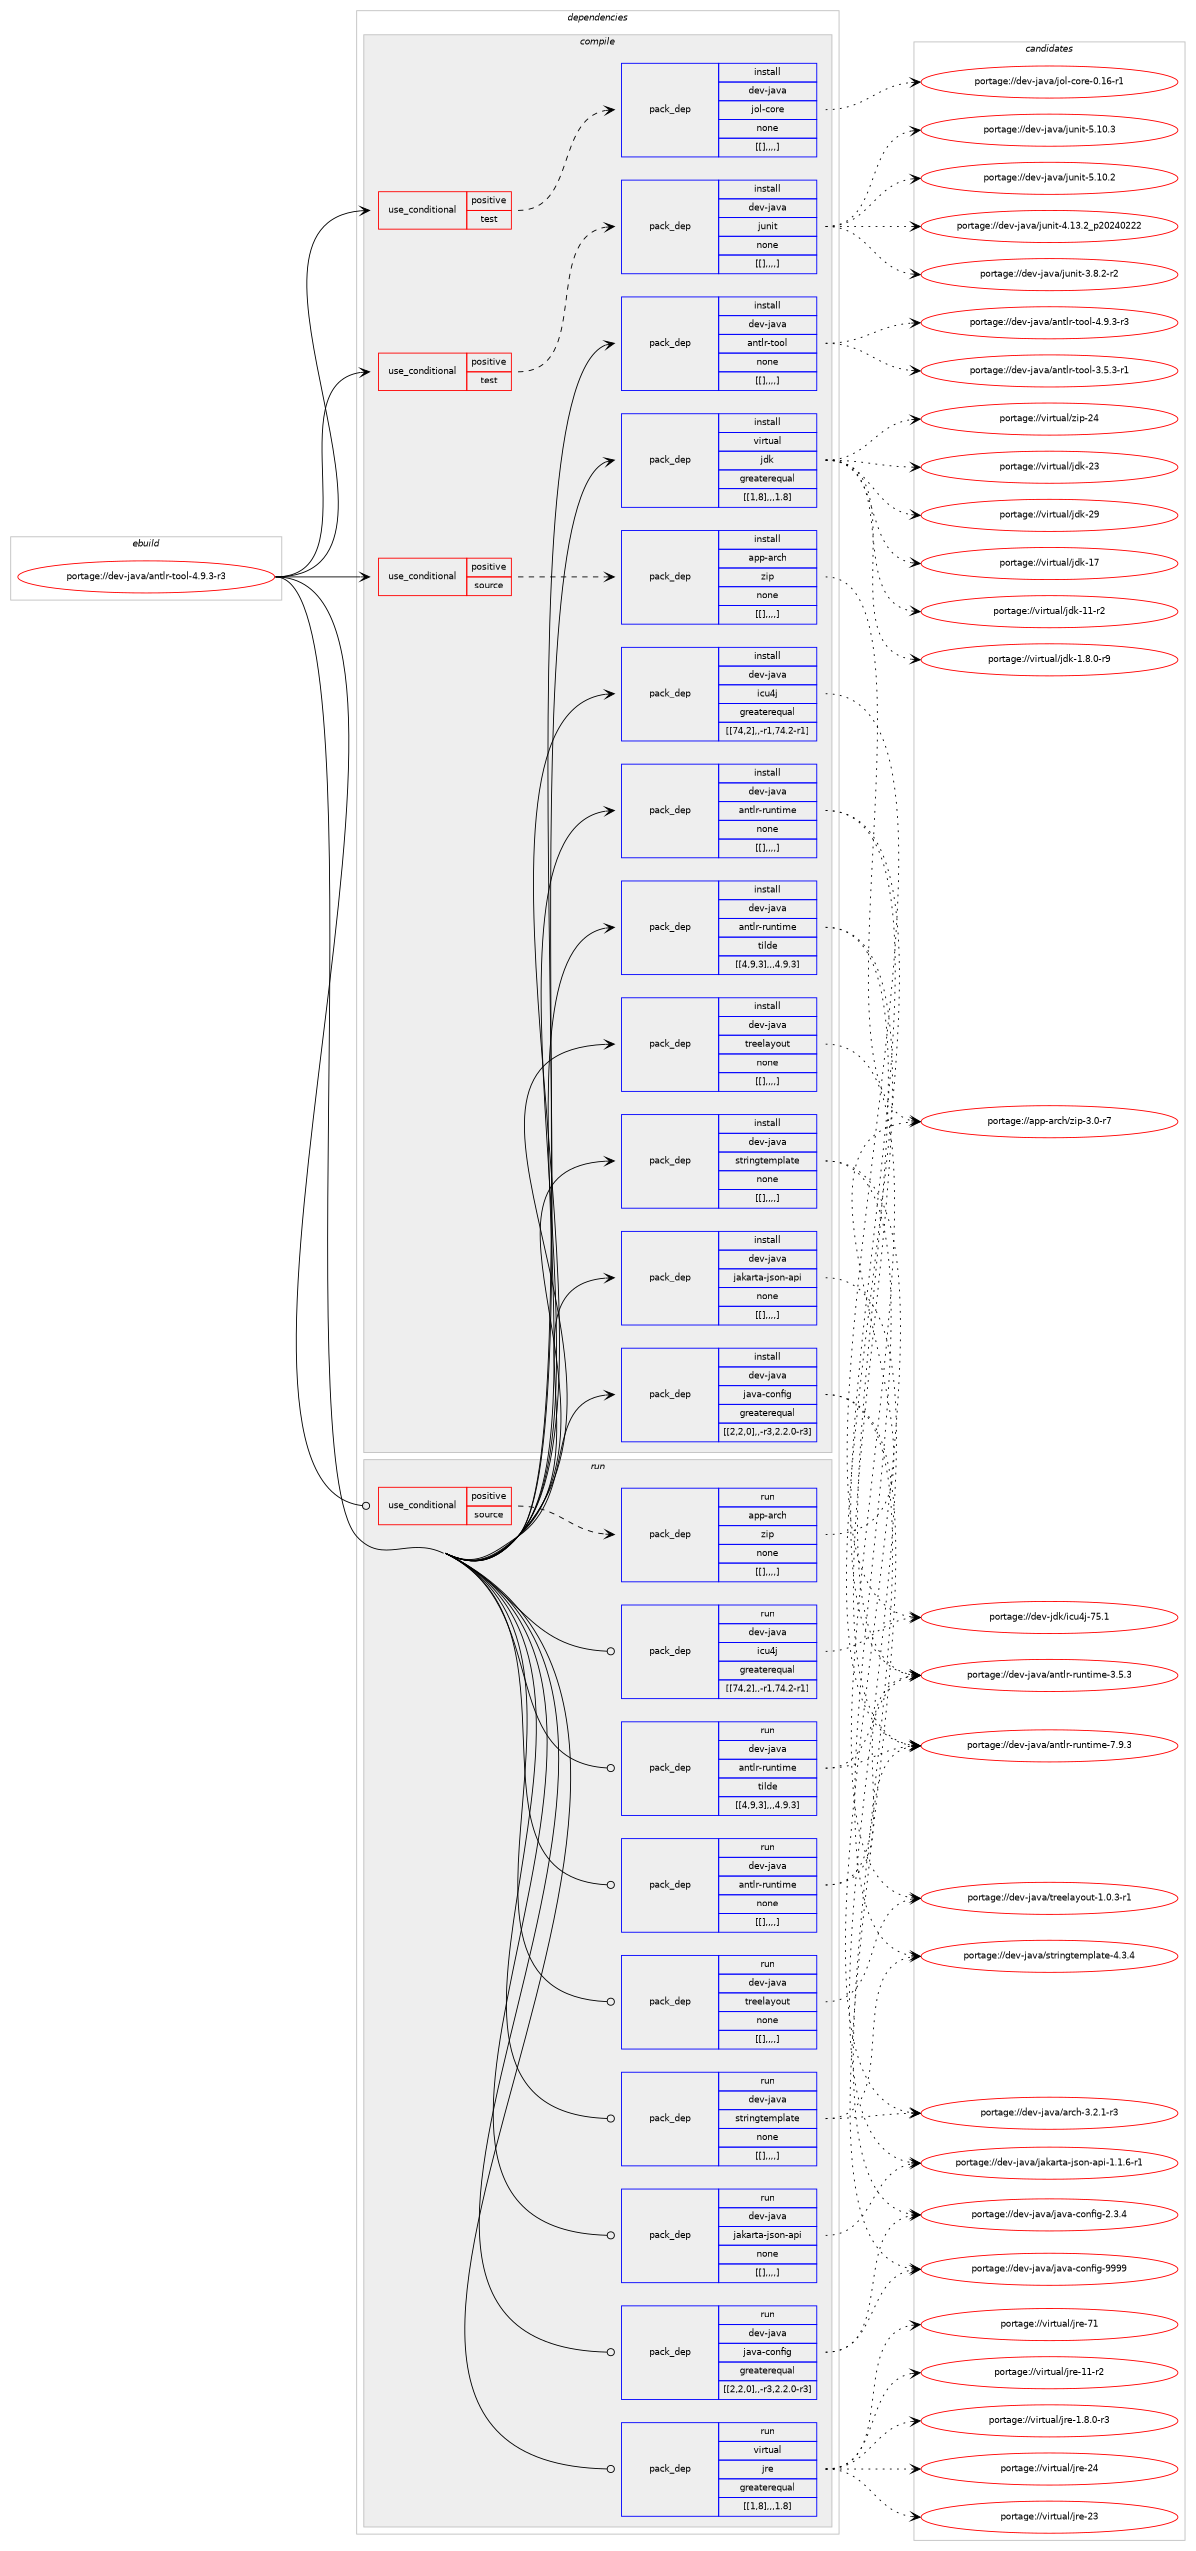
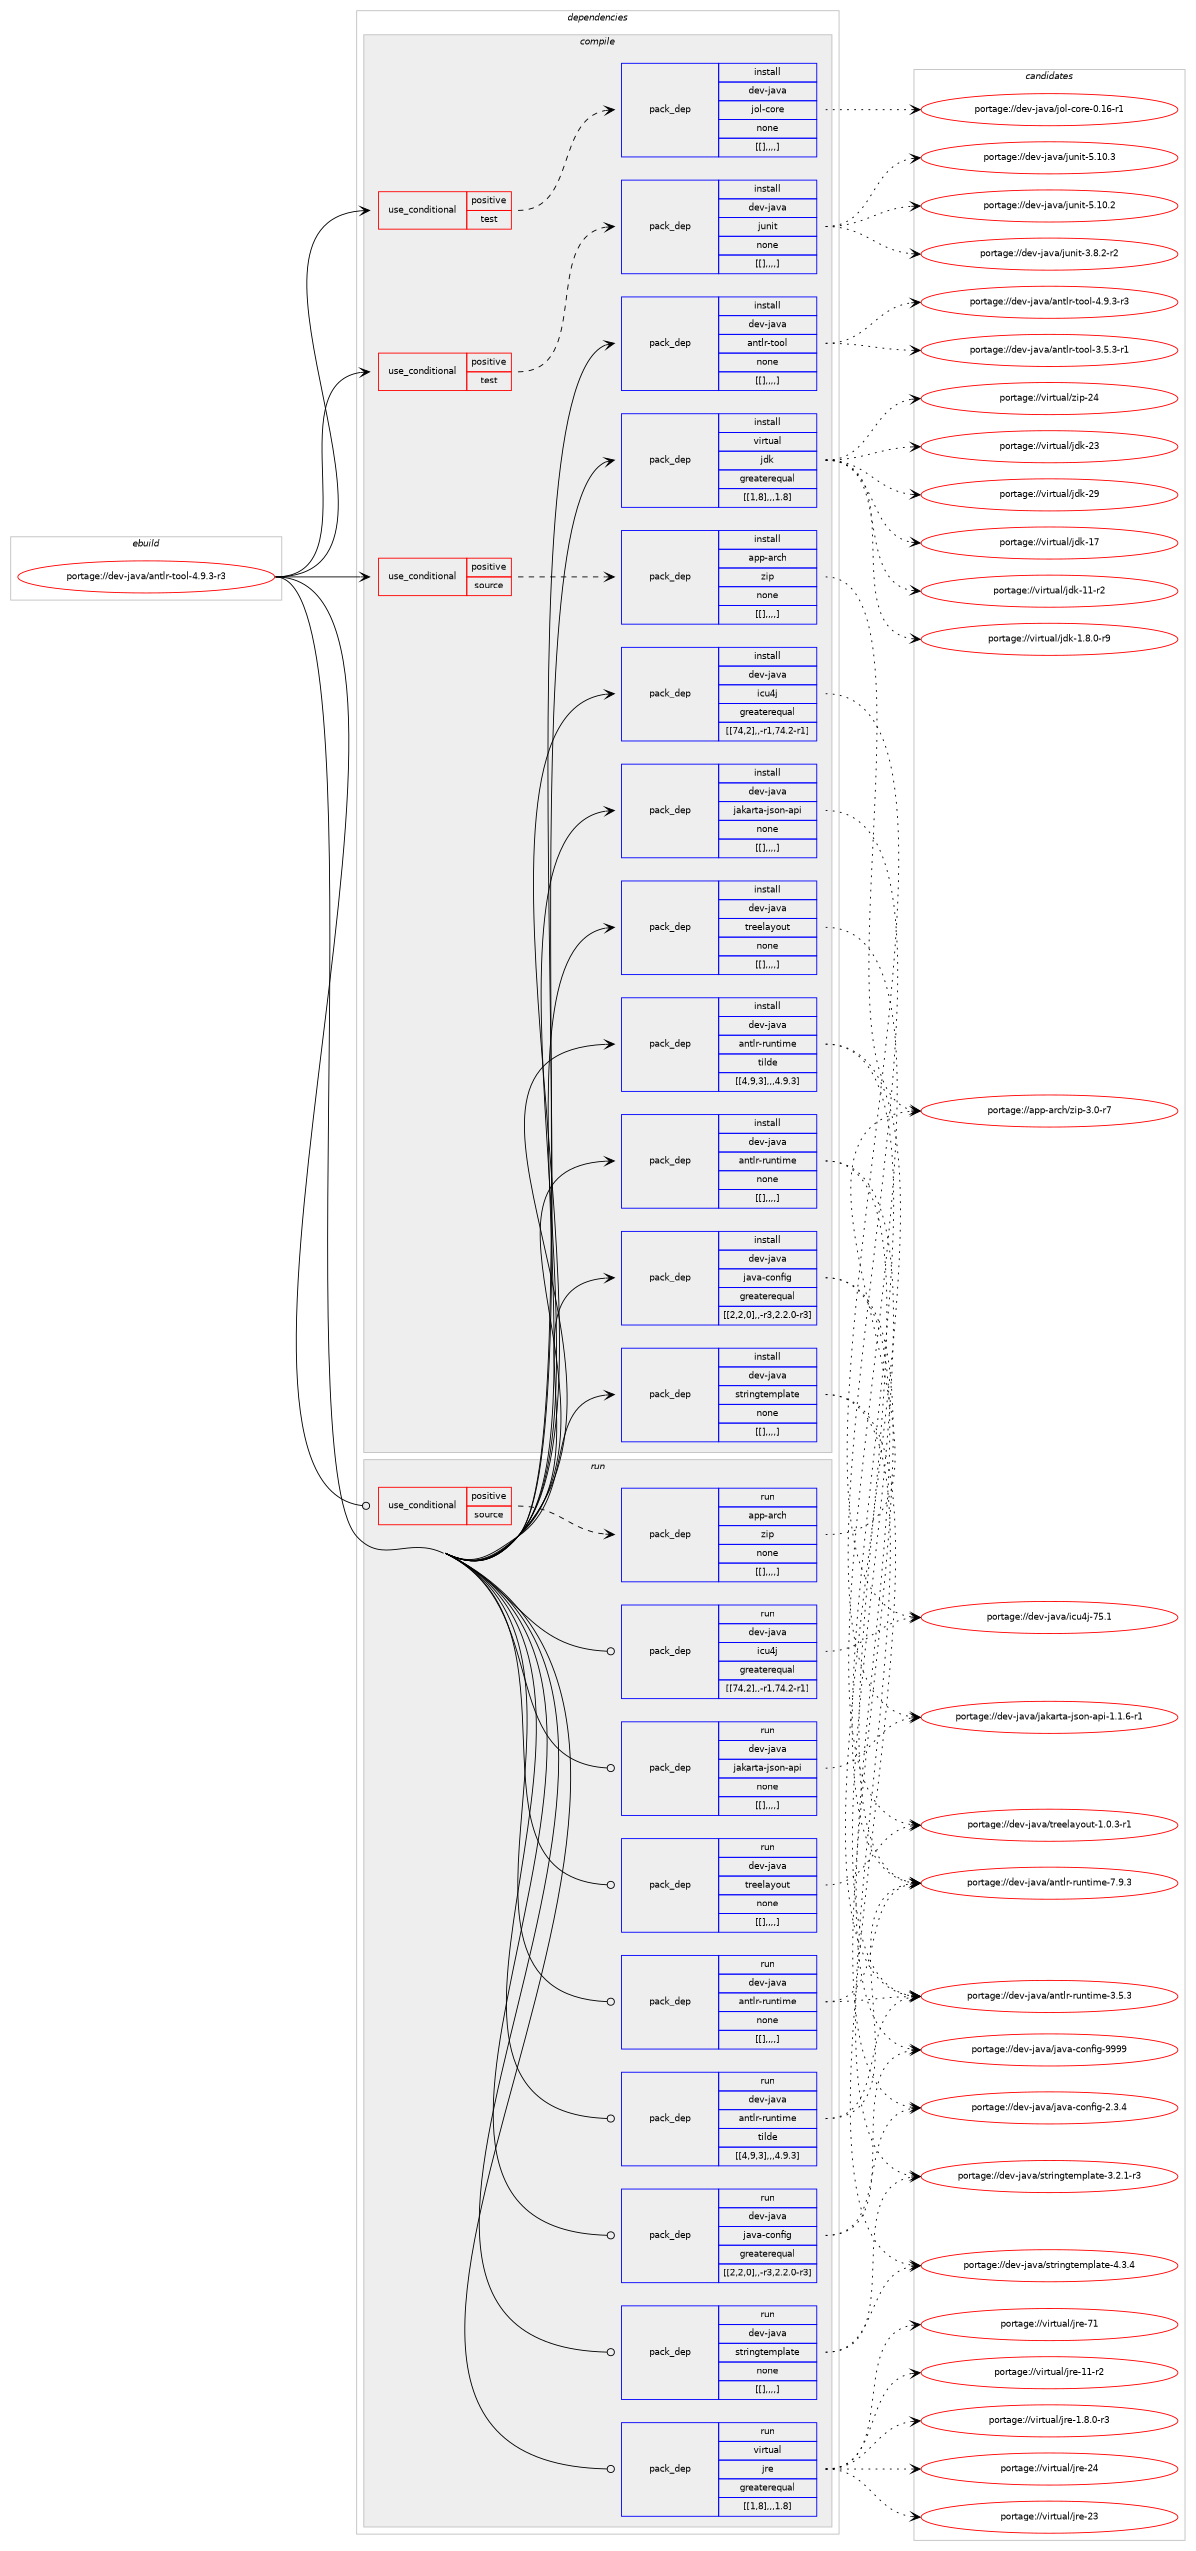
node "portage://dev-java/junit-4.13.2_p20240222": removed
node "portage://dev-jdk/icu4j-75.1": label "portage://dev-jdk/icu4j-75.1" -> "portage://dev-java/icu4j-75.1"
node "portage://dev-java/arch-3.2.1-r3": label "portage://dev-java/arch-3.2.1-r3" -> "portage://dev-java/stringtemplate-3.2.1-r3"
